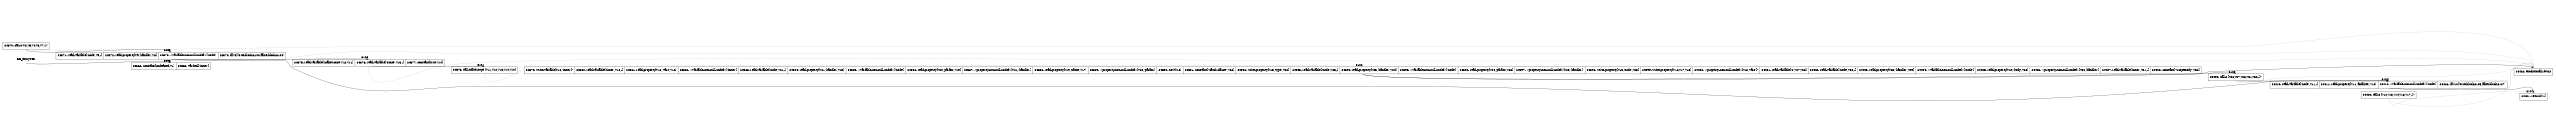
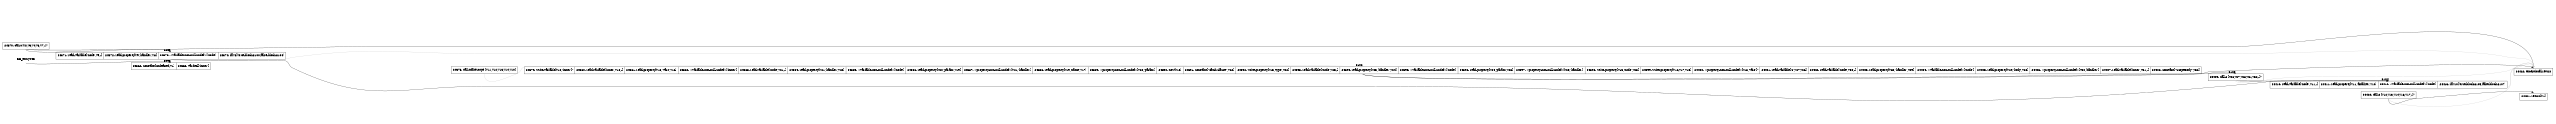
edge "24370: call-c [v2,v3,v4,v6,v7,-]*" -> "24422: exceptional-return": color gray -> black
node "24375: read-variable['makeScope',v12,v11]": removed
edge "24410: read-variable['node',v11,-]" -> "24421: return[v1]": removed
edge "24420: call-c [v12,v13,v14,v16,v17,-]*" -> "24421: return[v1]": color gray -> black
